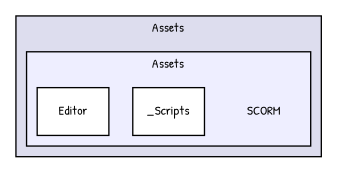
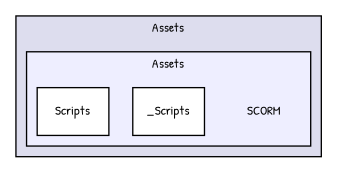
node "Editor": label "Editor" -> "Scripts"
